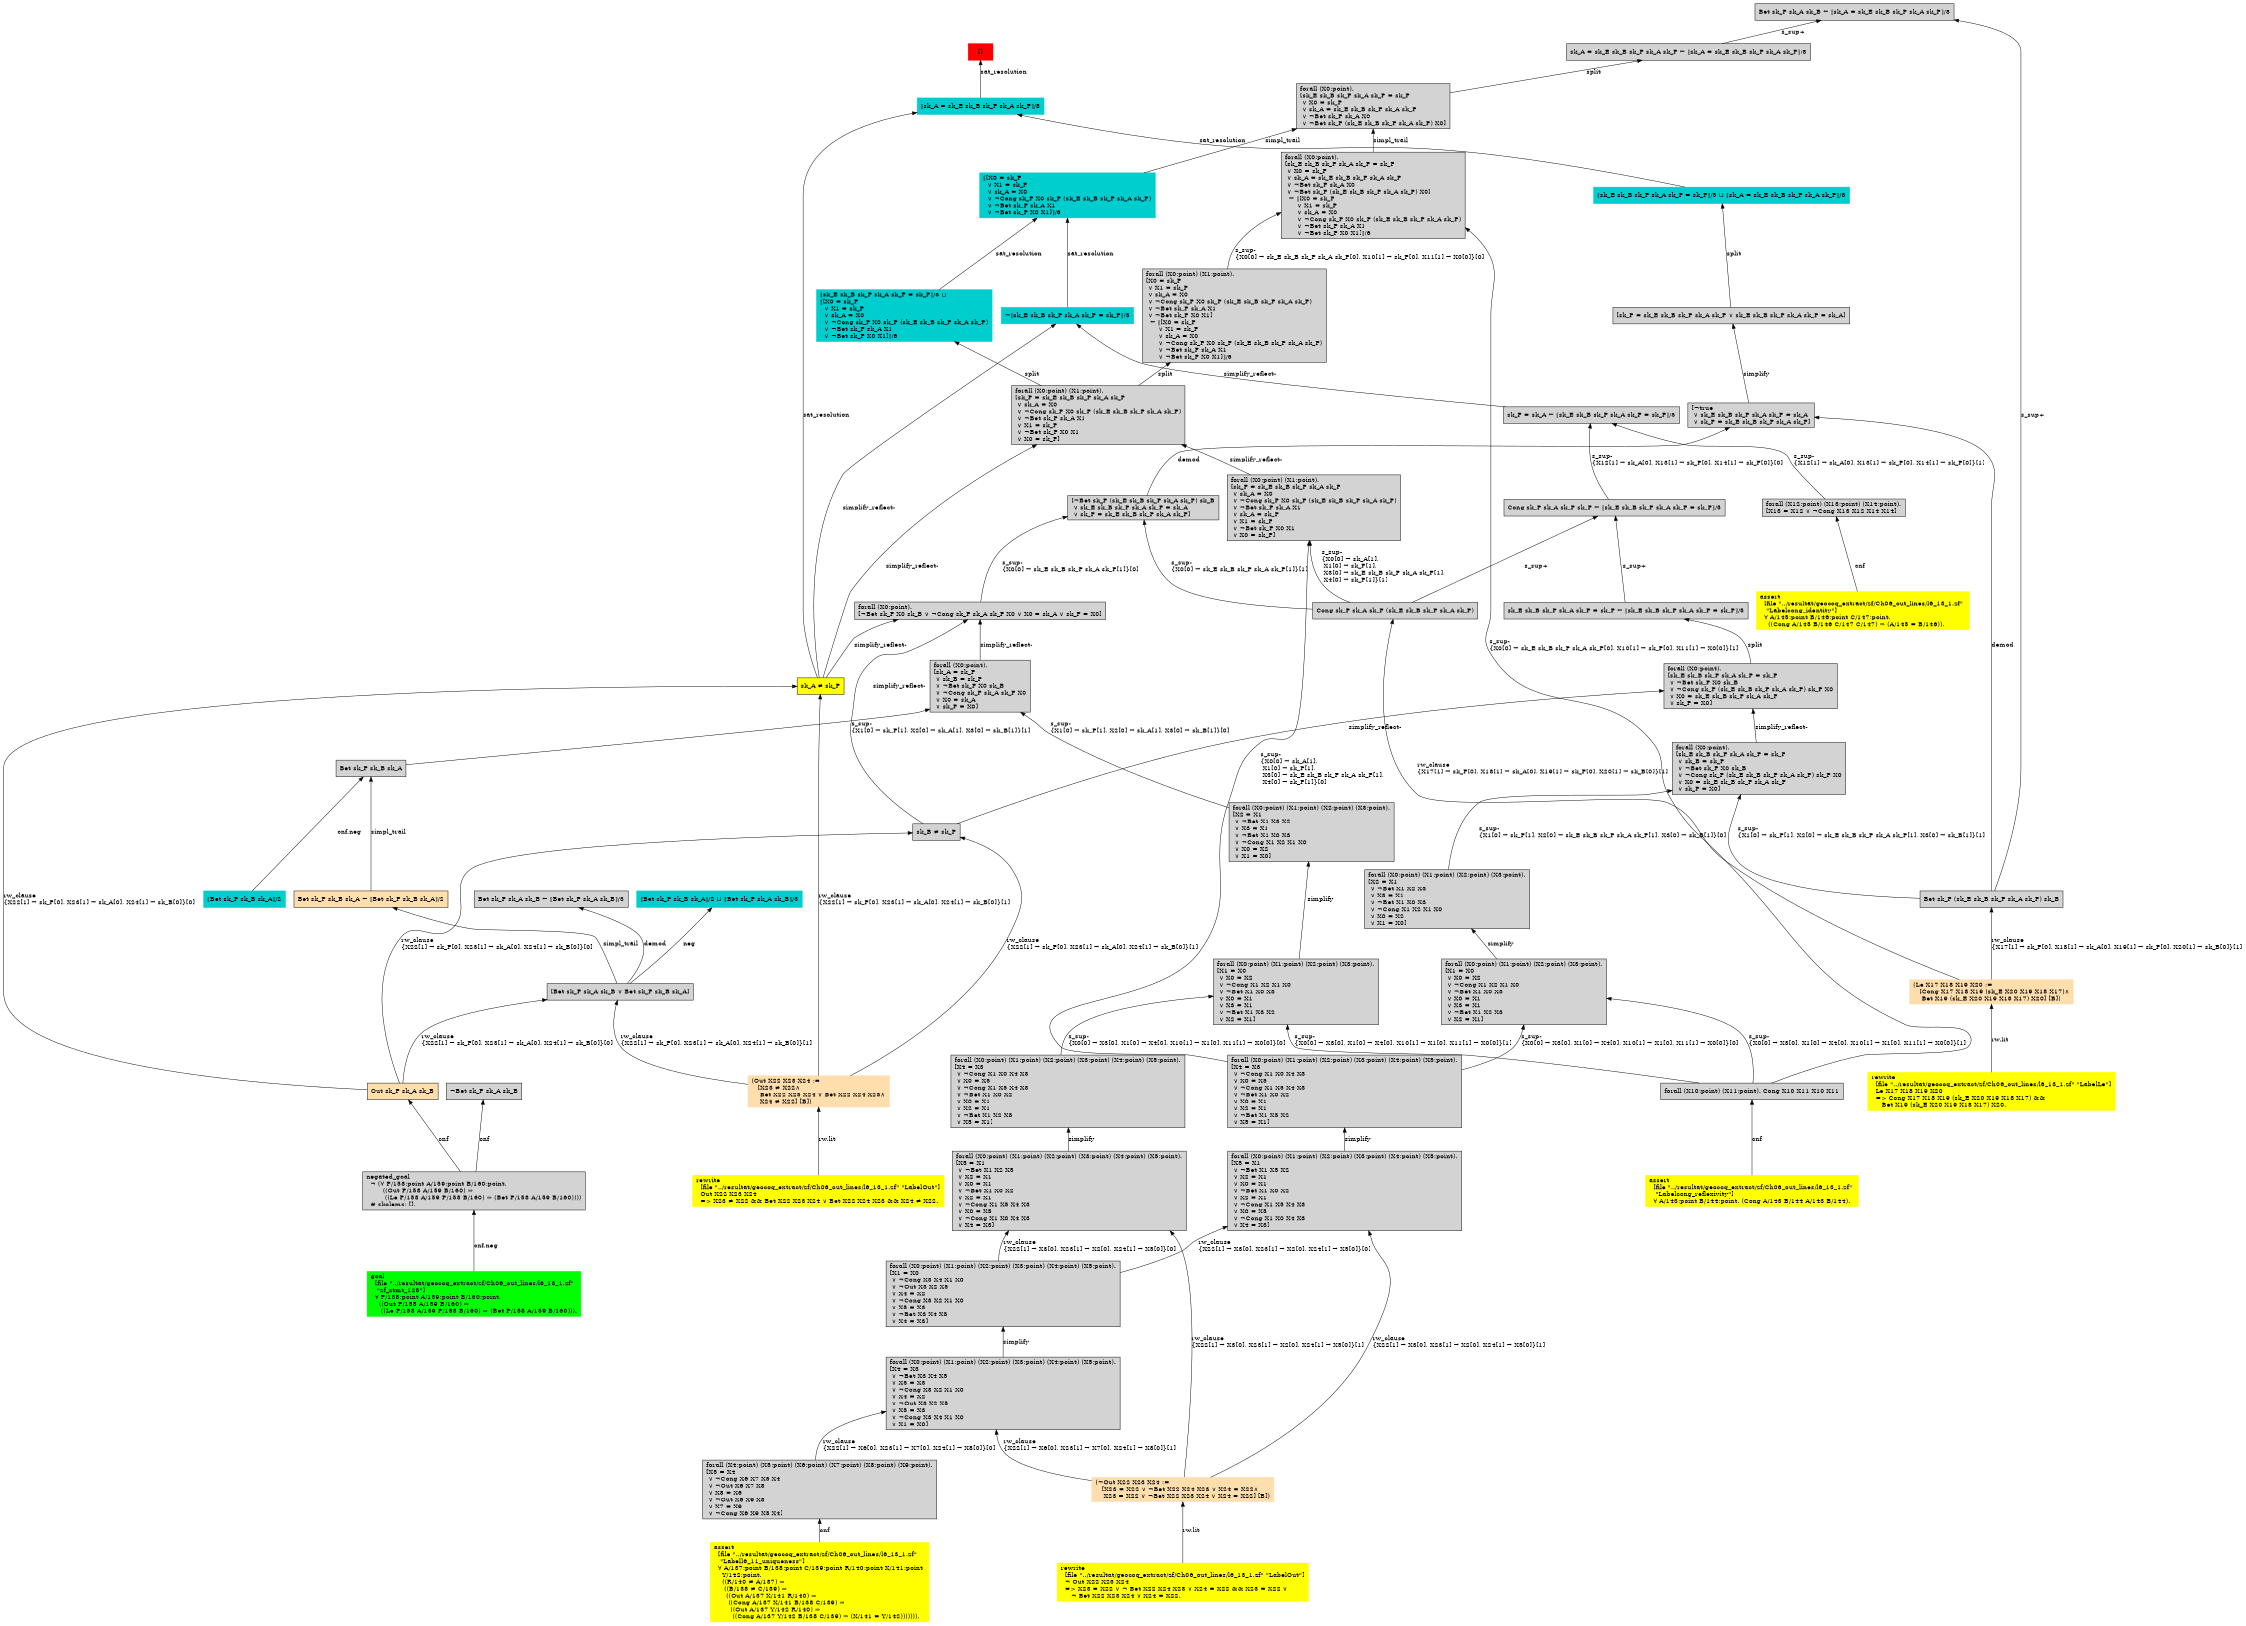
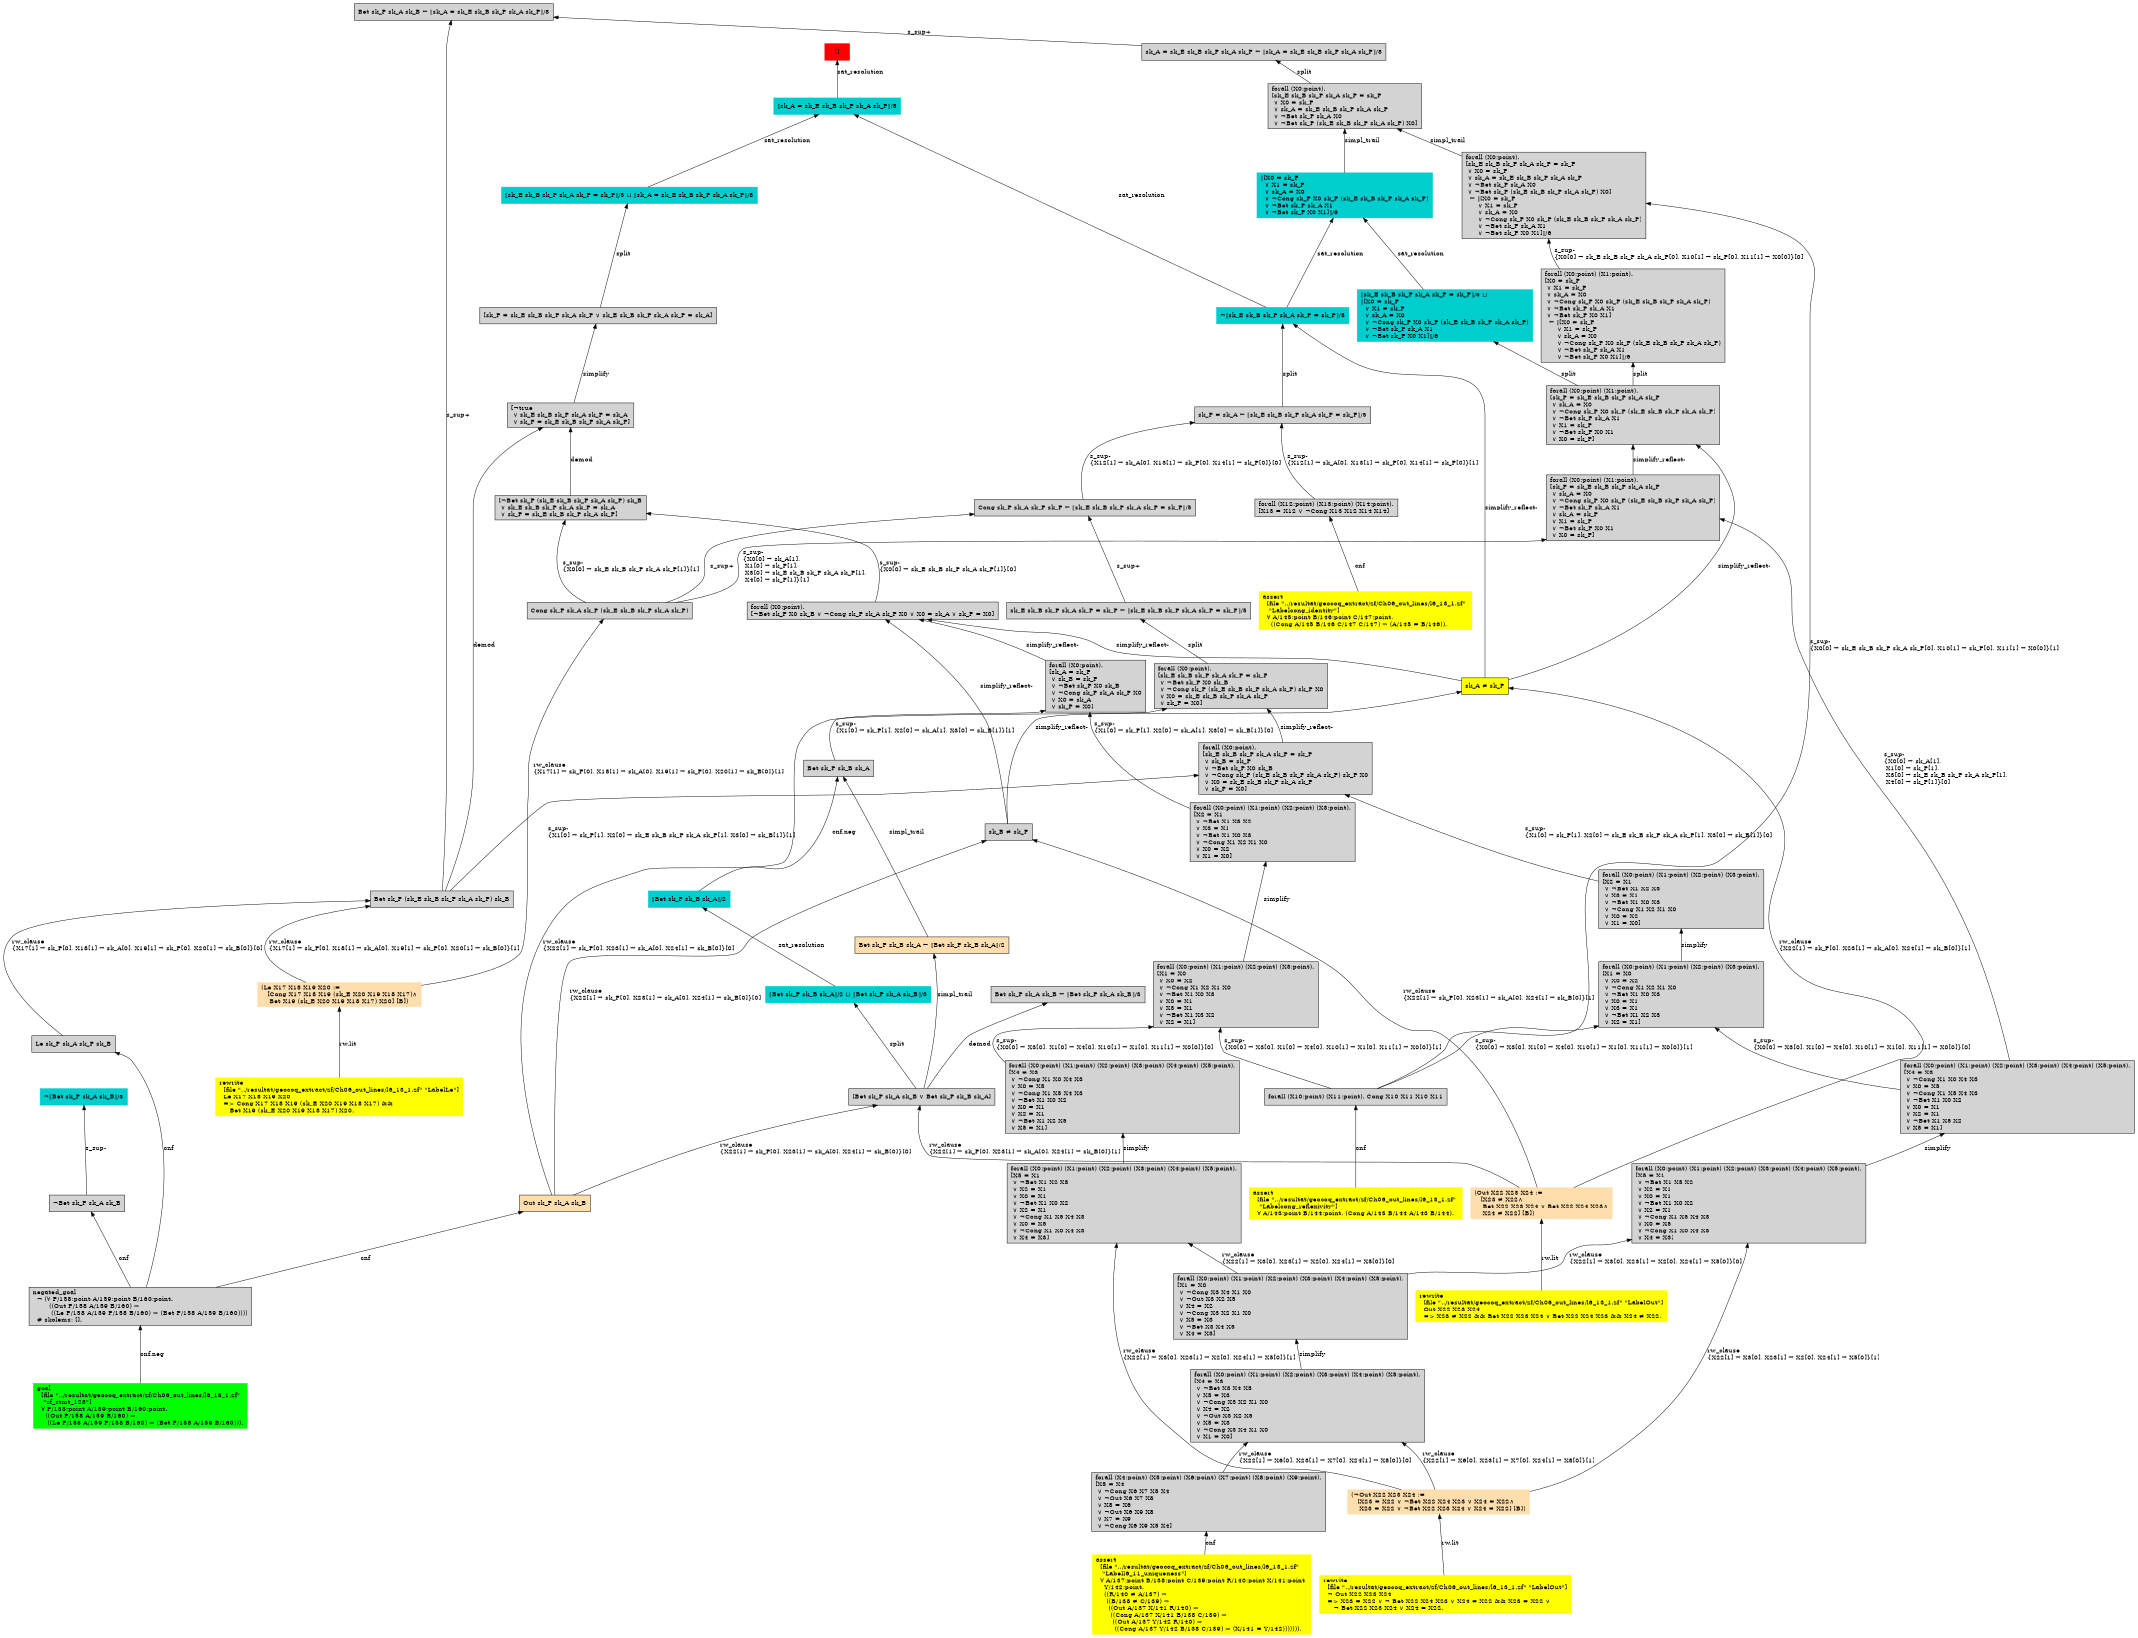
edge "sk_A ≠ sk_P" -> "⟦sk_A = sk_E sk_B sk_P sk_A sk_P⟧/8": now "¬⟦sk_E sk_B sk_P sk_A sk_P = sk_P⟧/5" -> "⟦sk_A = sk_E sk_B sk_P sk_A sk_P⟧/8"
edge "sk_P = sk_A ← ⟦sk_E sk_B sk_P sk_A sk_P = sk_P⟧/5" -> "¬⟦sk_E sk_B sk_P sk_A sk_P = sk_P⟧/5": label "simplify_reflect-" -> "split"
edge "[Bet sk_P sk_A sk_B ∨ Bet sk_P sk_B sk_A]" -> "⟦Bet sk_P sk_B sk_A⟧/2 ⊔ ⟦Bet sk_P sk_A sk_B⟧/3": label "neg" -> "split"
edge "⟦Bet sk_P sk_B sk_A⟧/2 ⊔ ⟦Bet sk_P sk_A sk_B⟧/3" -> "⟦Bet sk_P sk_B sk_A⟧/2": added, label "sat_resolution"
node "Le sk_P sk_A sk_P sk_B": added
node "¬⟦Bet sk_P sk_A sk_B⟧/3": added
